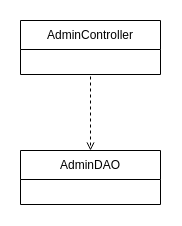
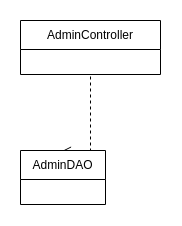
node "AdminDAO": size 140x54 -> 85x54
